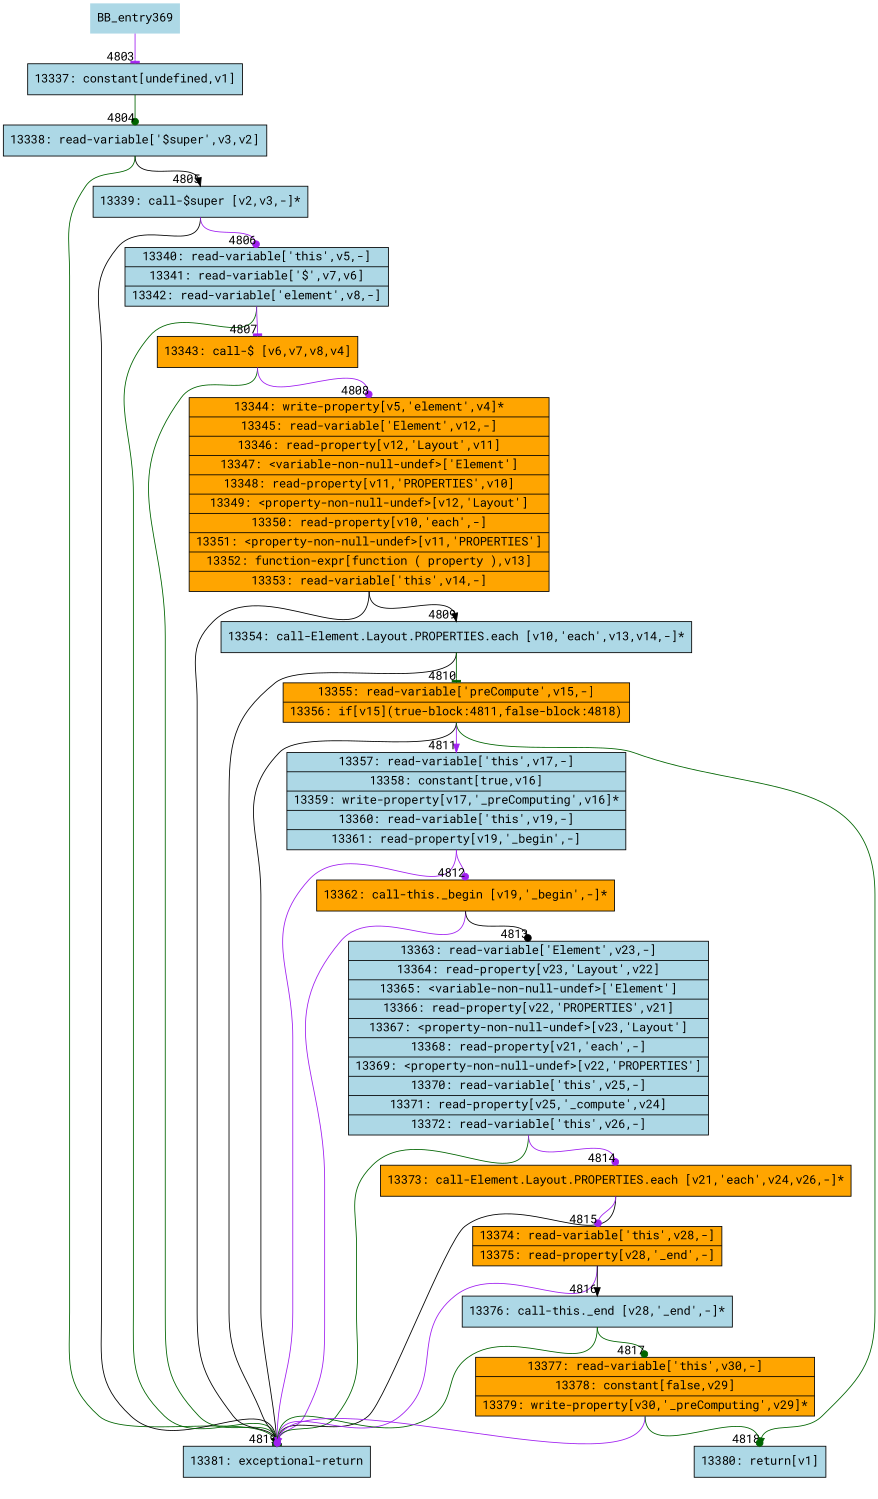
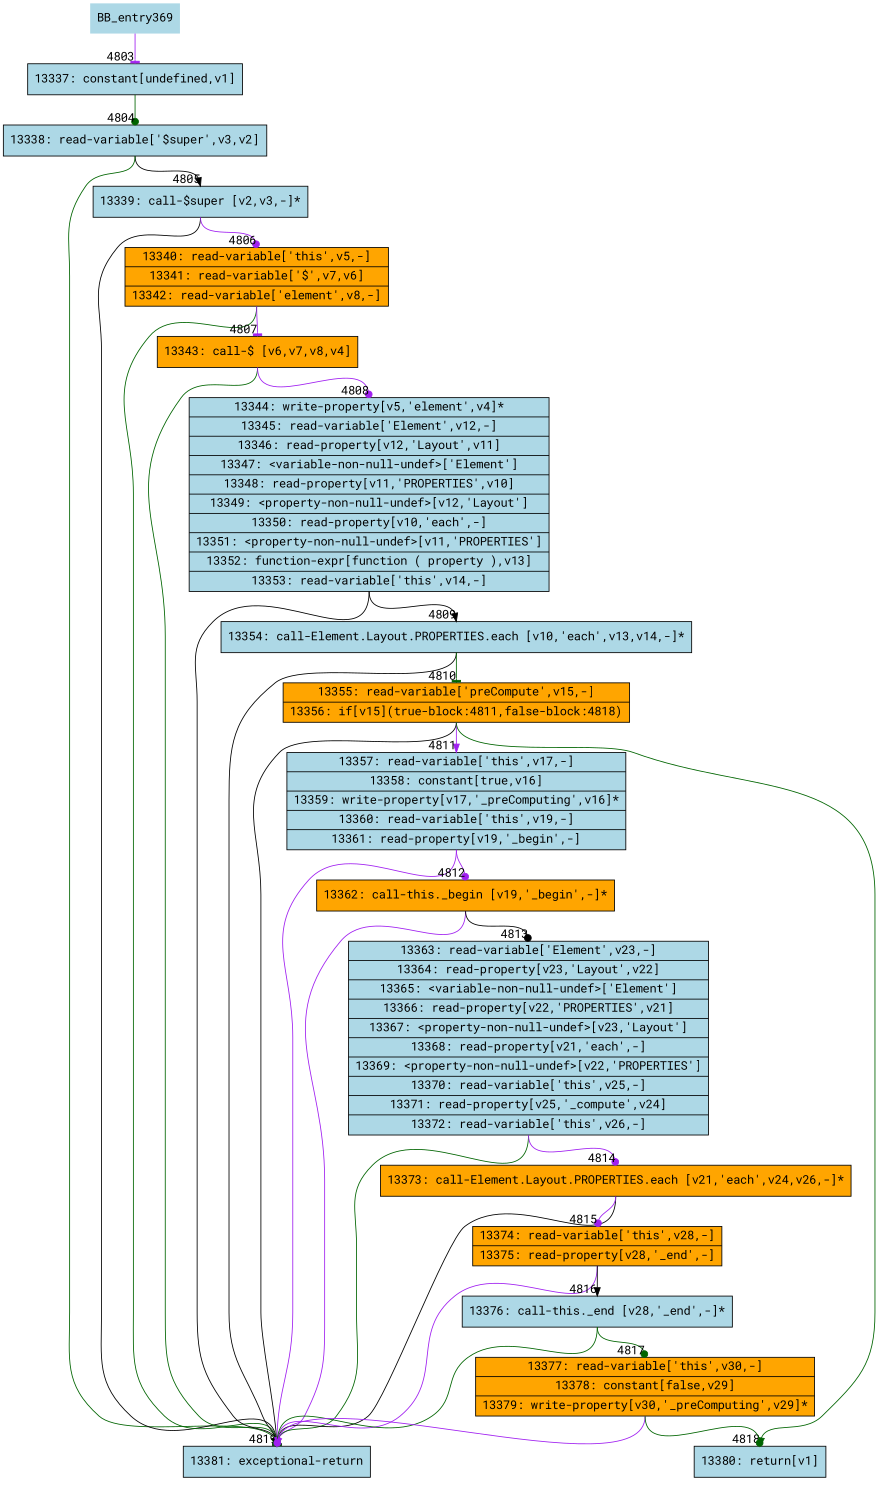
node "13340: read-variable['this',v5,-]": fillcolor lightblue -> orange
node "13344: write-property[v5,'element',v4]*": fillcolor orange -> lightblue
